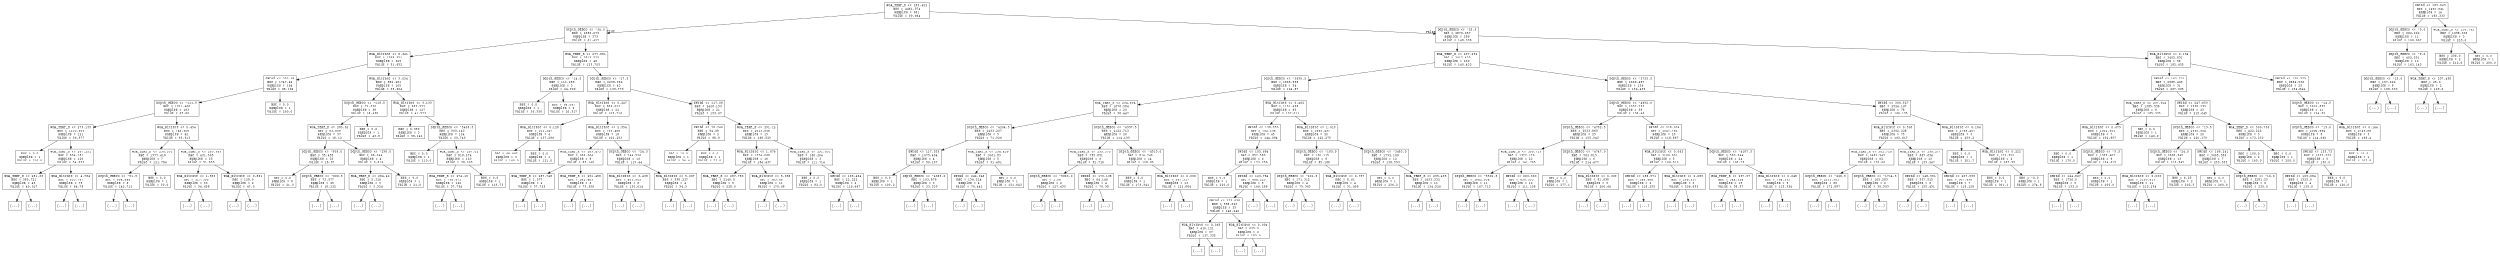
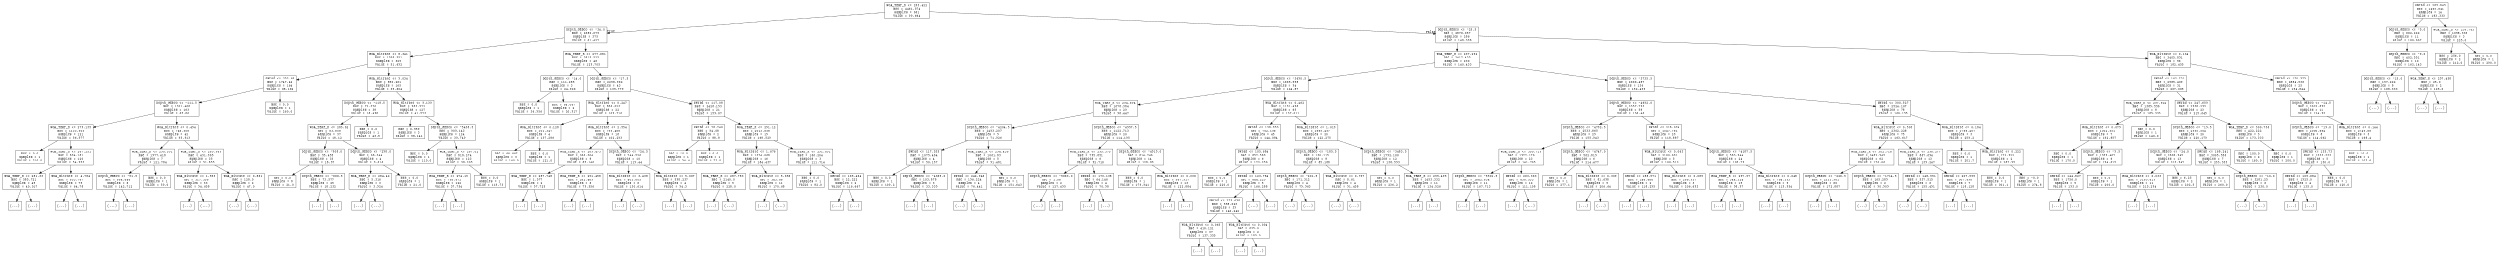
edge "WOA_Nitrate <= 0.144 mse = 2749.68 samples = 3 value = 168.4" -> "mse = -0.0 samples = 1 value = 103.6": reversed
